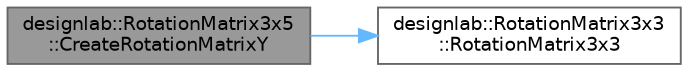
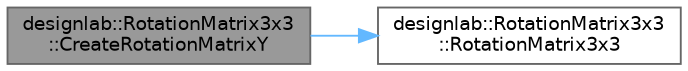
node "designlab::RotationMatrix3x5 ::CreateRotationMatrixY": label "designlab::RotationMatrix3x5 ::CreateRotationMatrixY" -> "designlab::RotationMatrix3x3 ::CreateRotationMatrixY"
